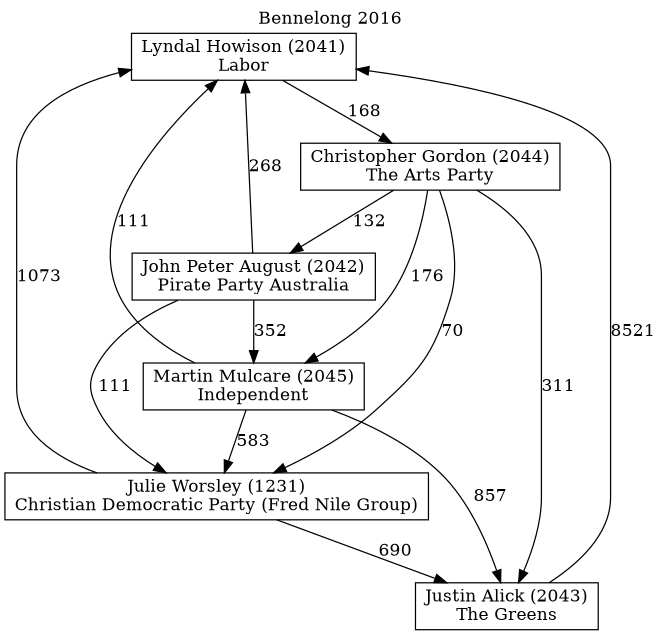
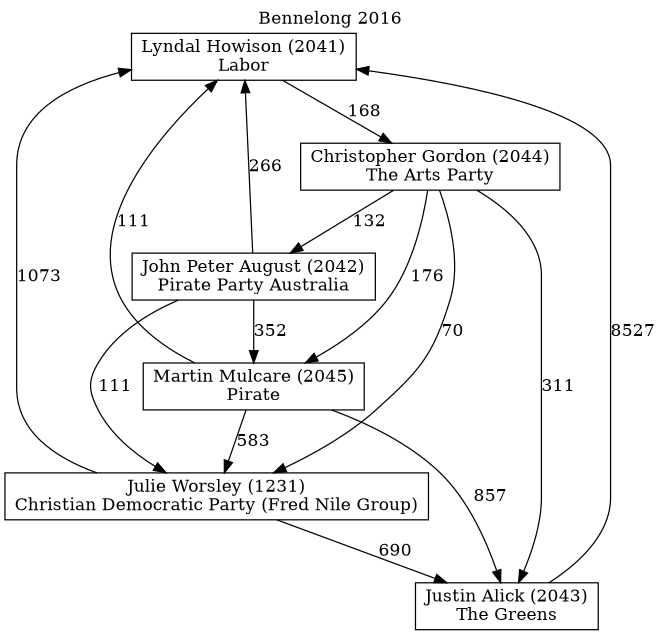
edge "John Peter August (2042) Pirate Party Australia" -> "Lyndal Howison (2041) Labor": label "268" -> "266"
edge "Justin Alick (2043) The Greens" -> "Lyndal Howison (2041) Labor": label "8521" -> "8527"
node "Martin Mulcare (2045) Independent": label "Martin Mulcare (2045) Independent" -> "Martin Mulcare (2045) Pirate"
